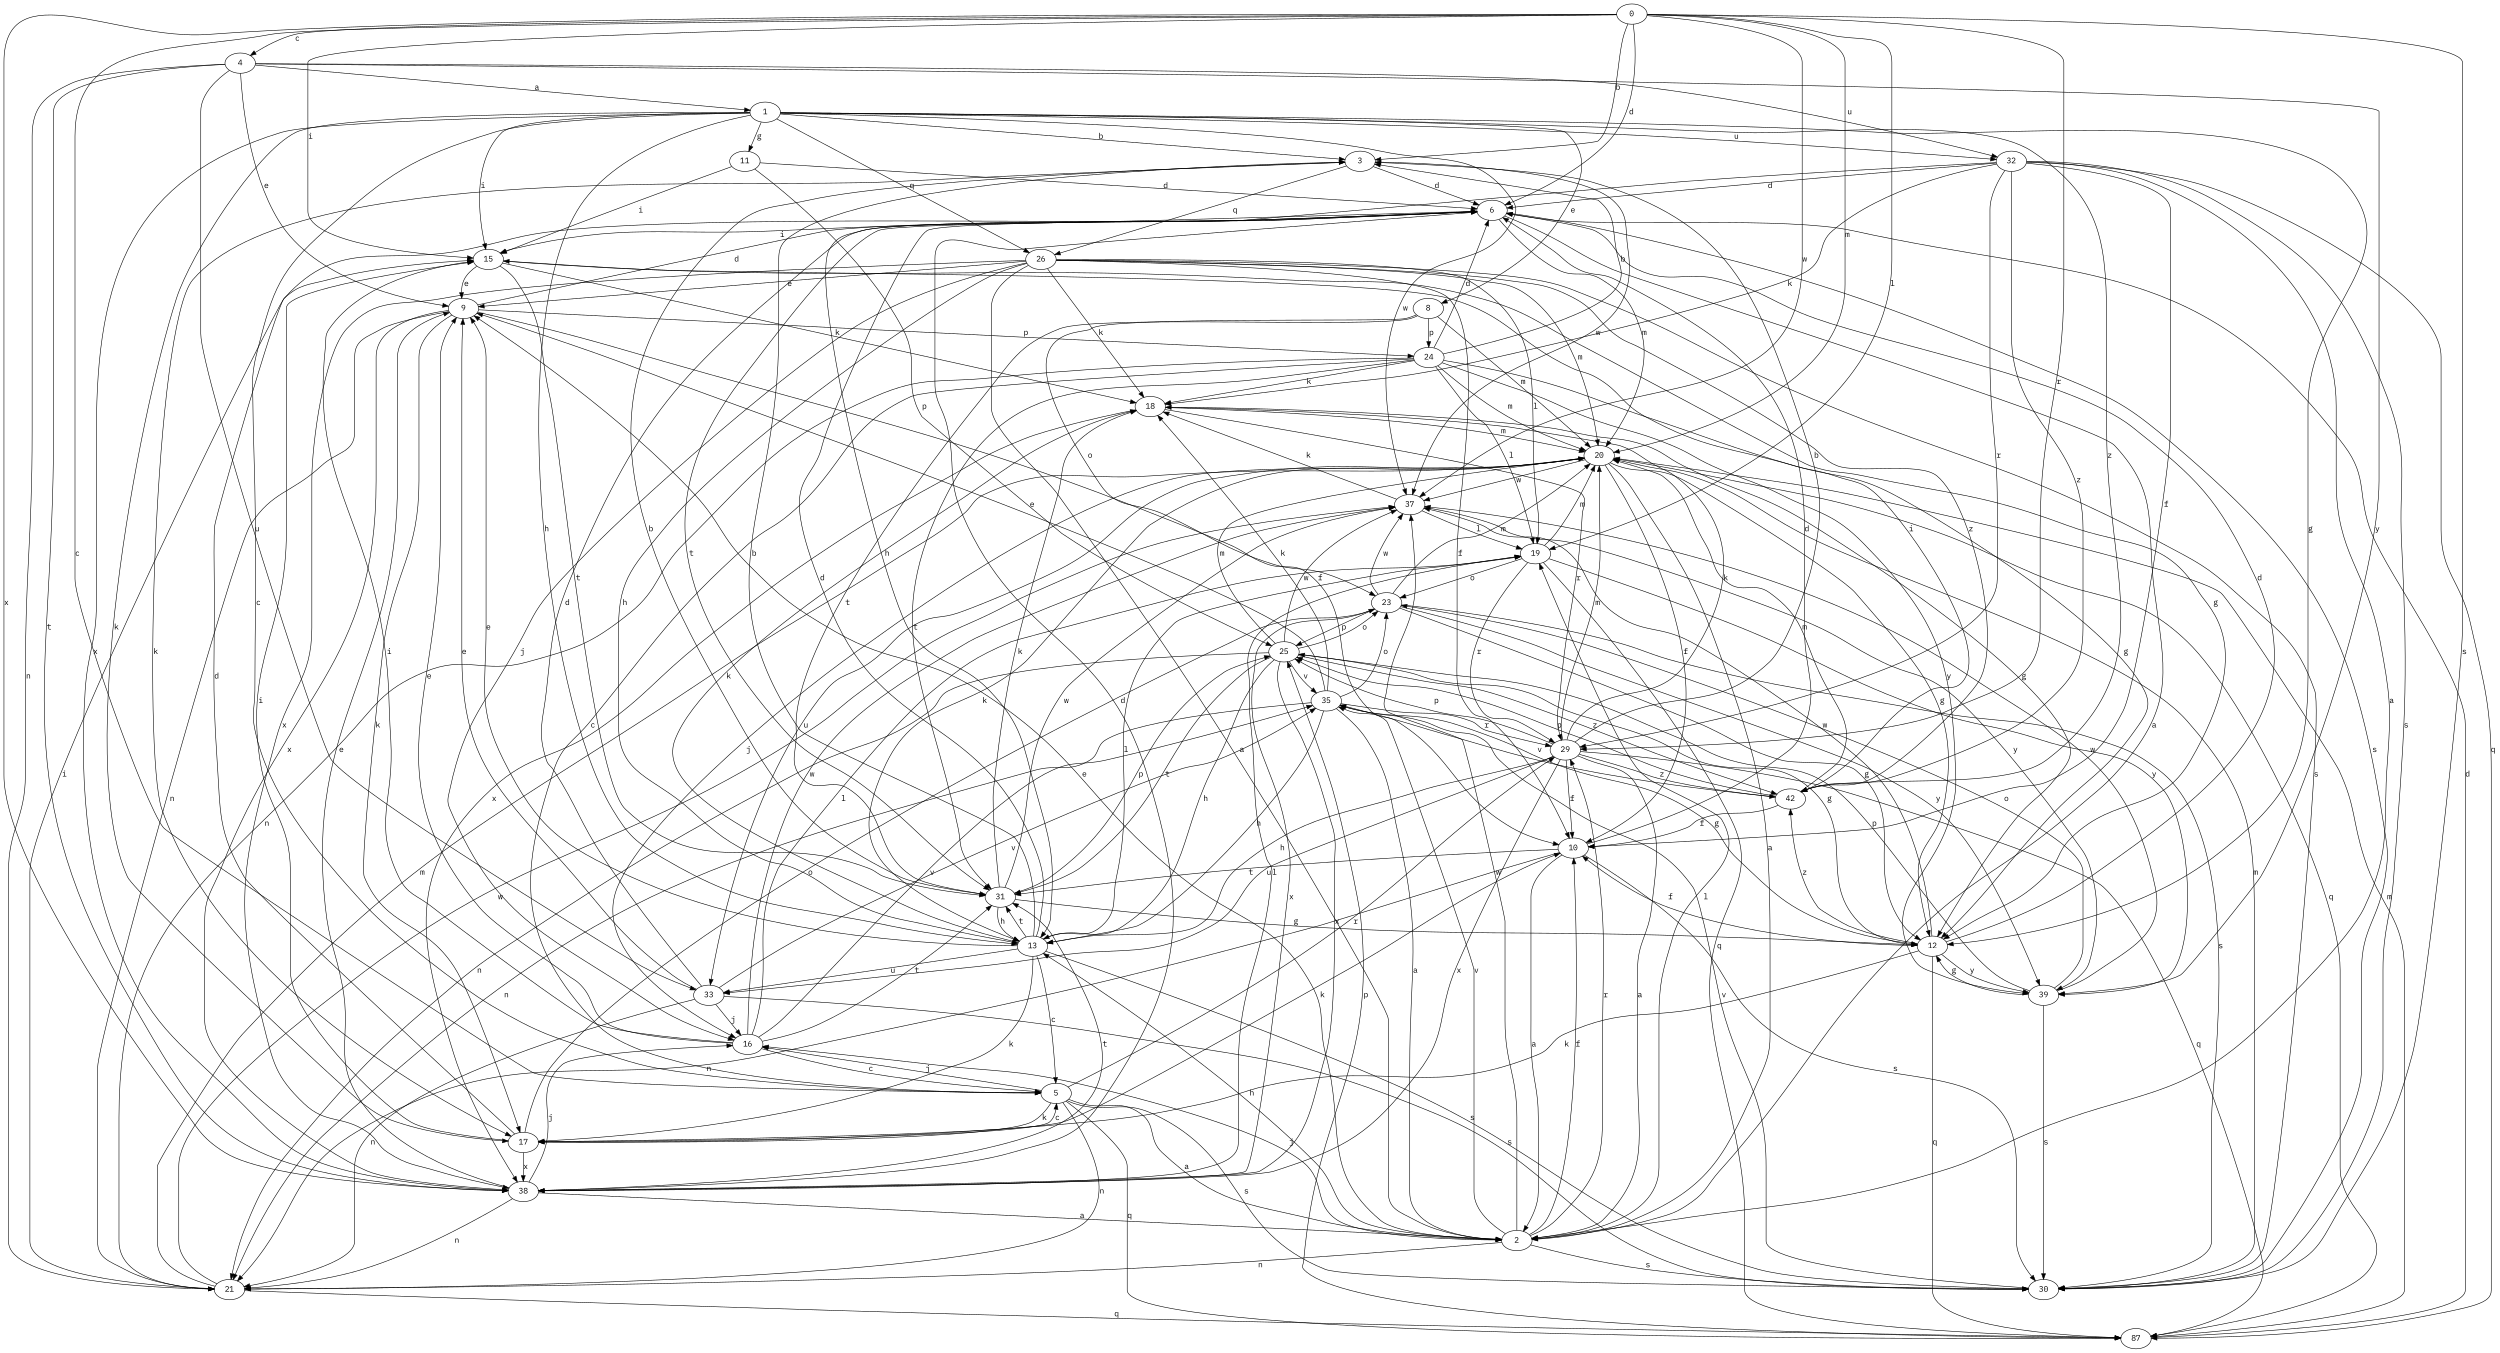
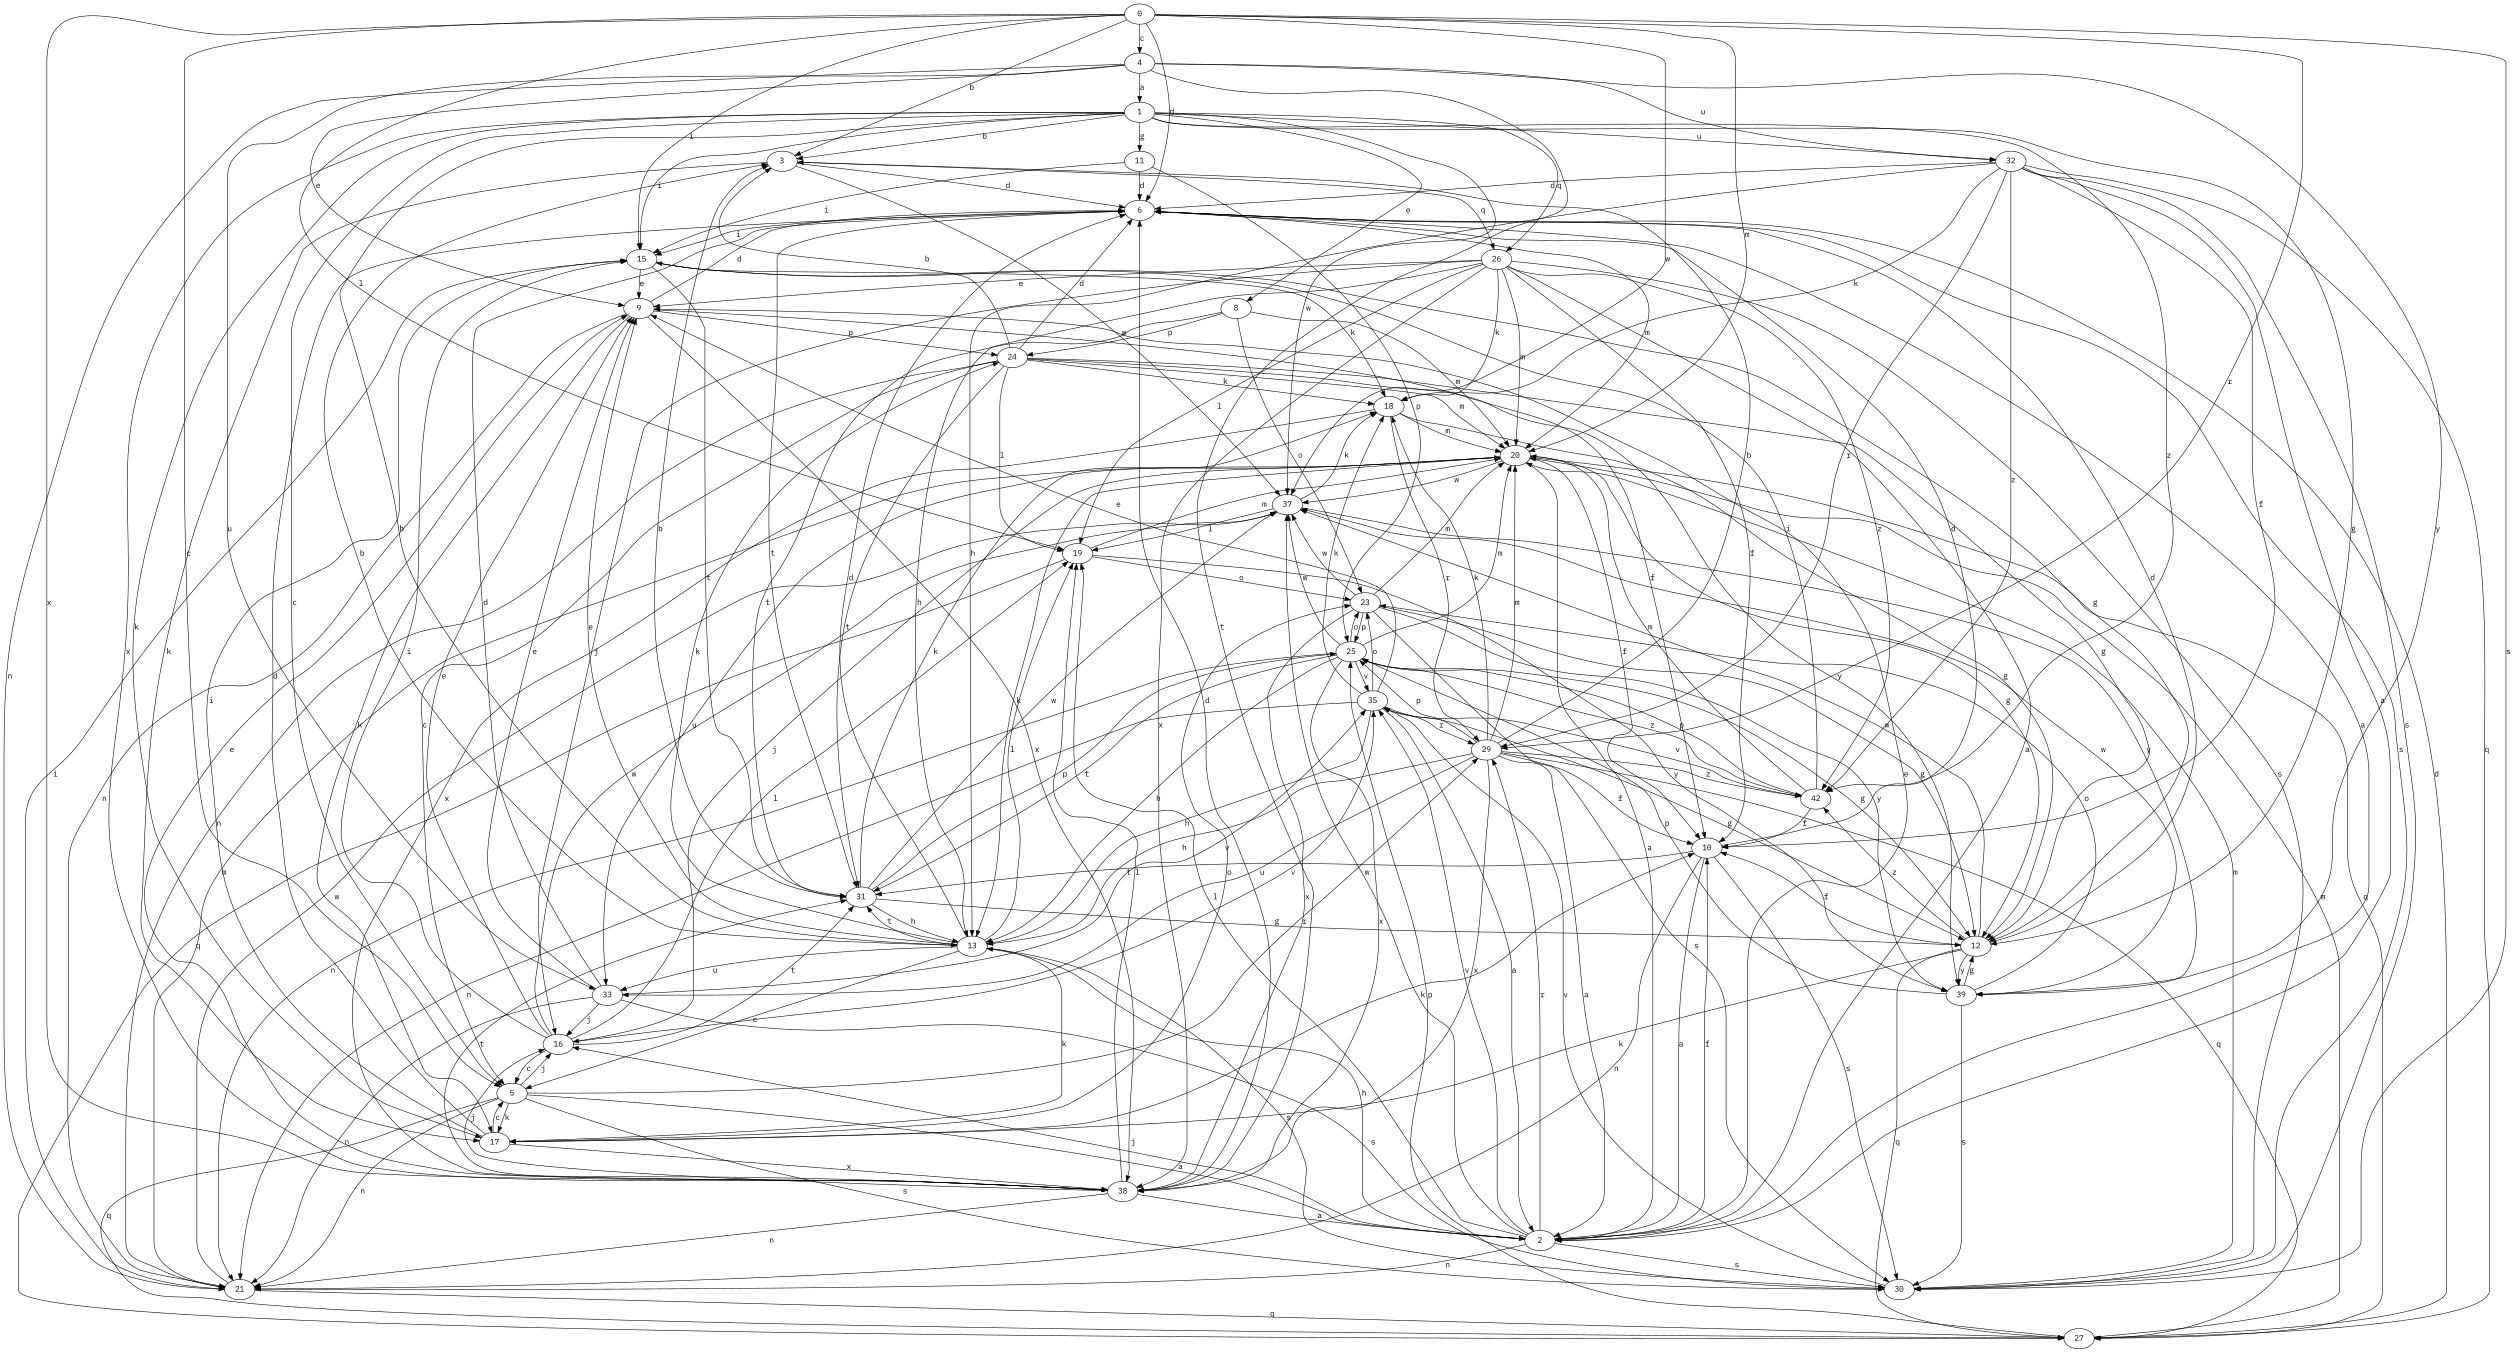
edge "19" -> "29": removed, label "r"
edge "13" -> "18": now "13" -> "24"
node "87": label "87" -> "27"
